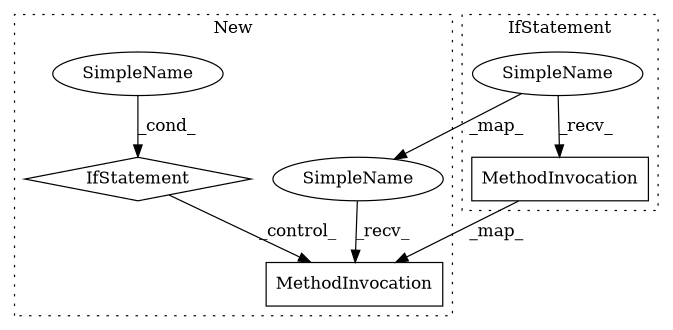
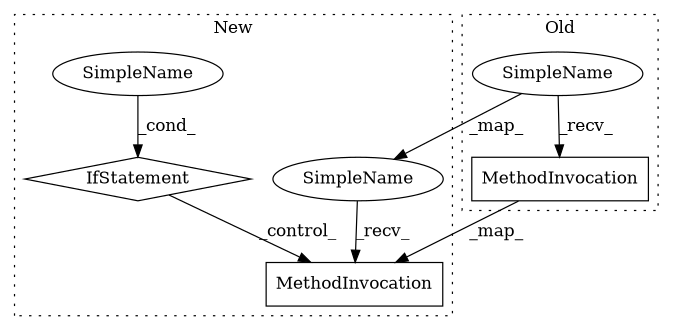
cluster "IfStatement": label "IfStatement" -> "Old"
